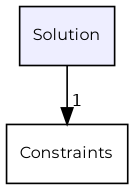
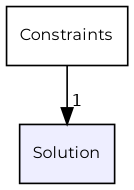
edge "Solution" -> "Constraints": reversed
